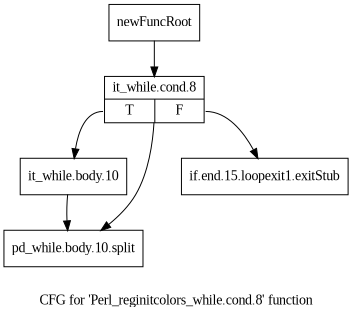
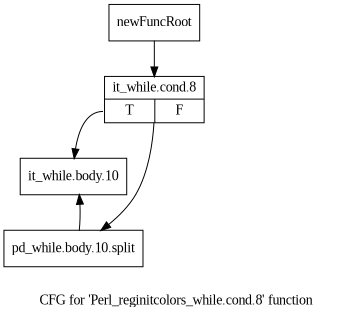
node "if.end.15.loopexit1.exitStub": removed
edge "it_while.body.10" -> "pd_while.body.10.split": reversed
